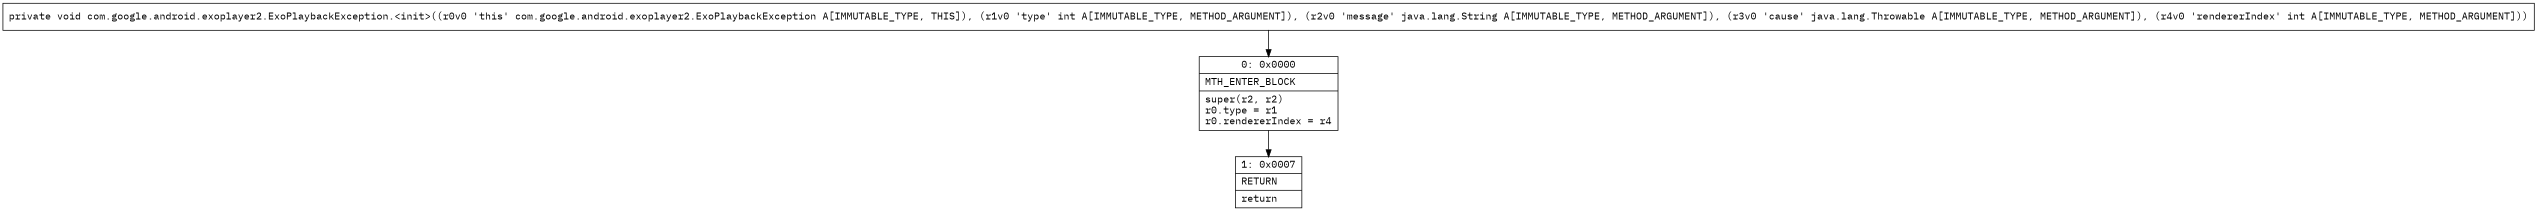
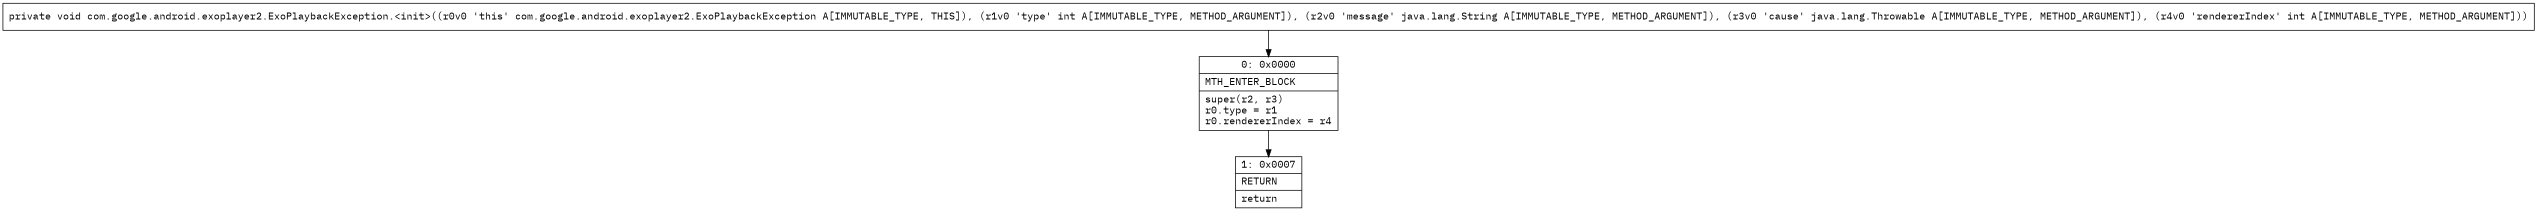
node "0: 0x0000": text "super(r2, r2)" -> "super(r2, r3)"
